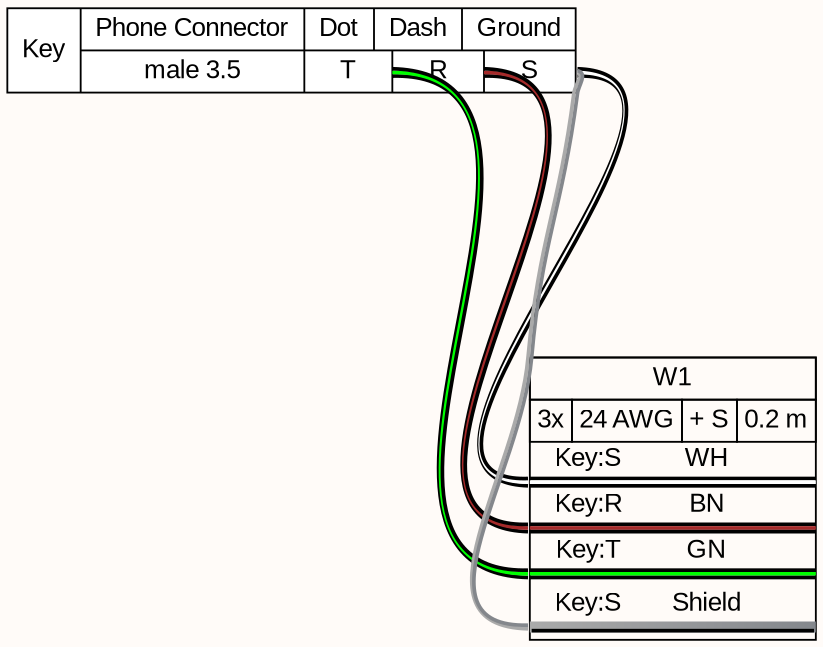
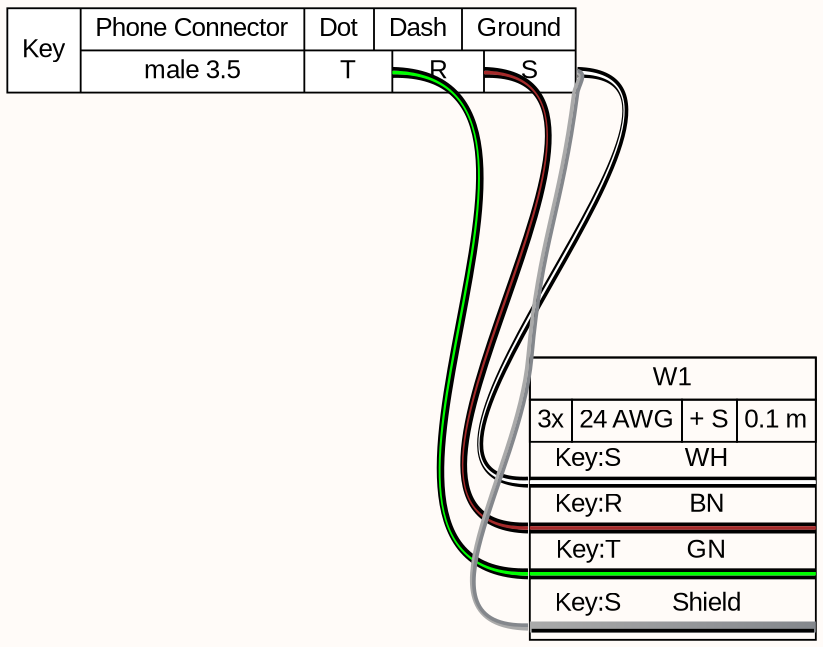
node "W1": text "0.2 m" -> "0.1 m"
